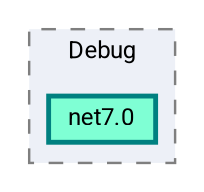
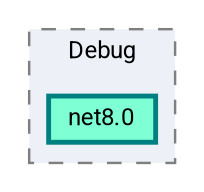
node "net7.0": label "net7.0" -> "net8.0"
